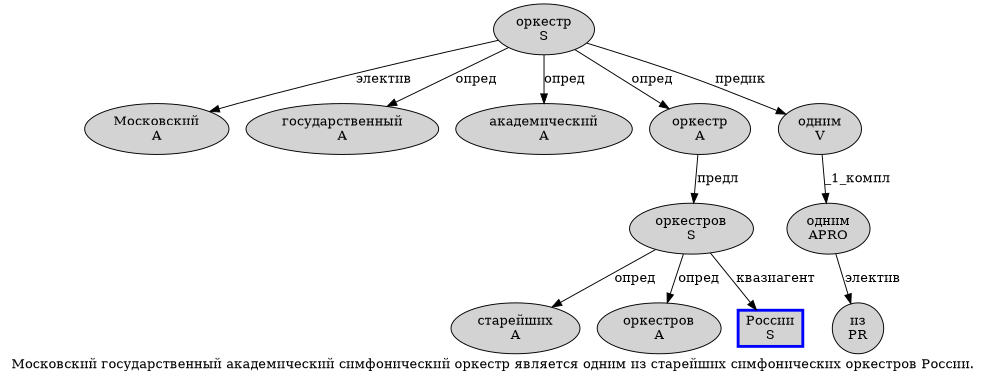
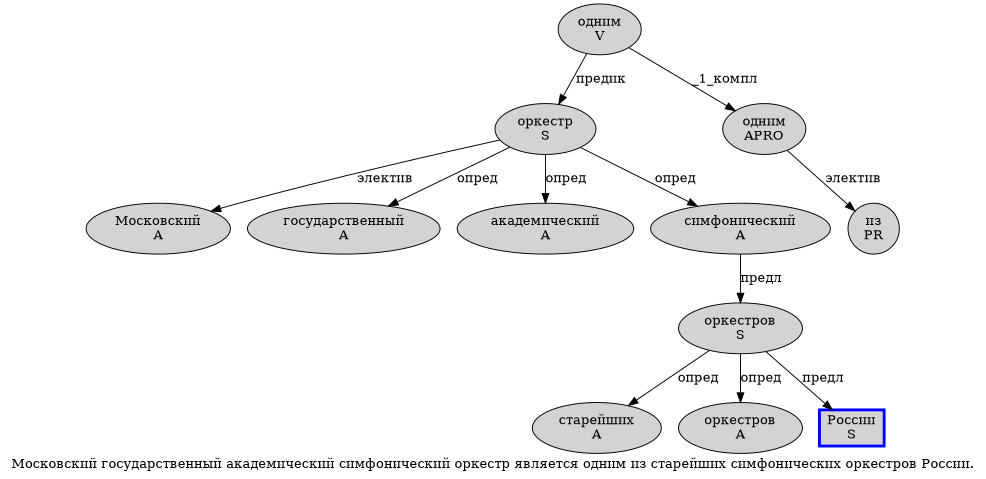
edge "оркестр S" -> "одним V": reversed
node "оркестр A": label "оркестр A" -> "симфонический A"
edge "оркестров S" -> "России S": label "квазиагент" -> "предл"
